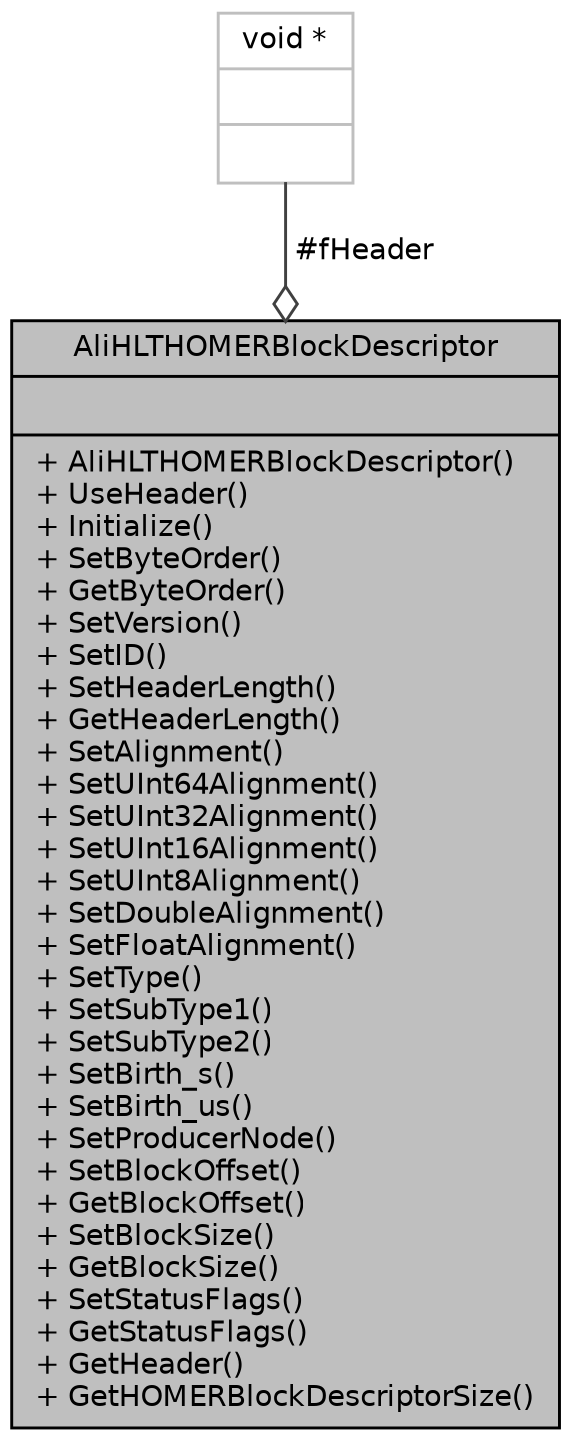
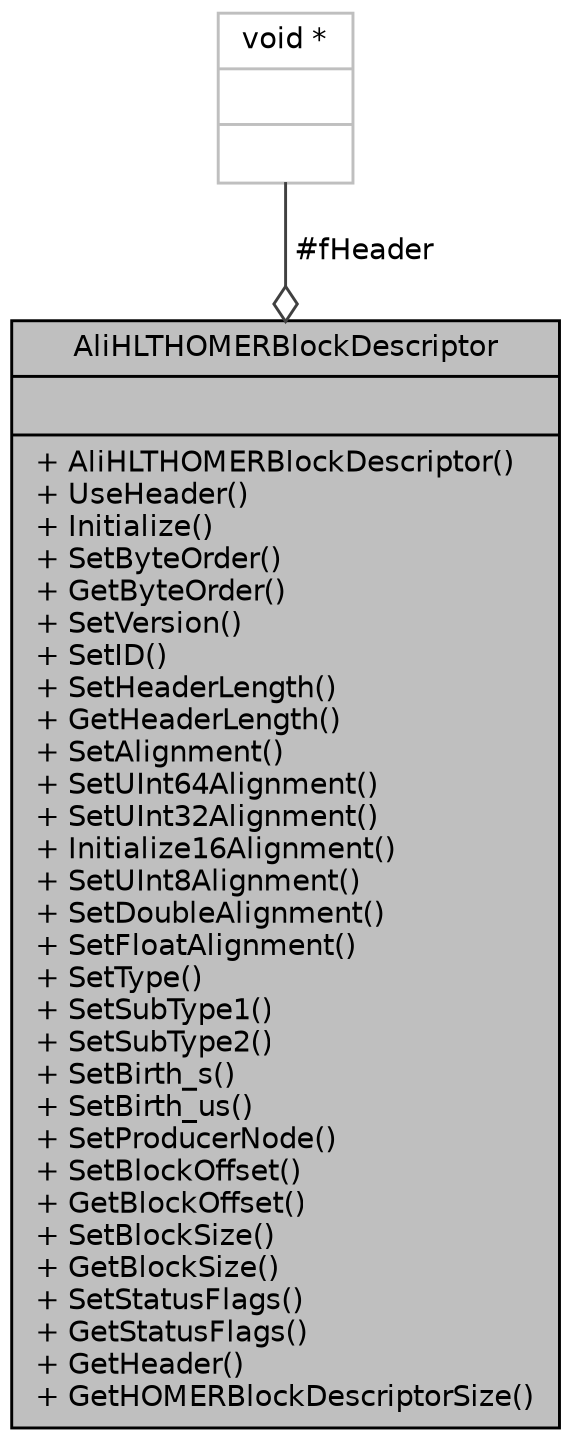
node "AliHLTHOMERBlockDescriptor": text "+ SetUInt16Alignment()" -> "+ Initialize16Alignment()"
